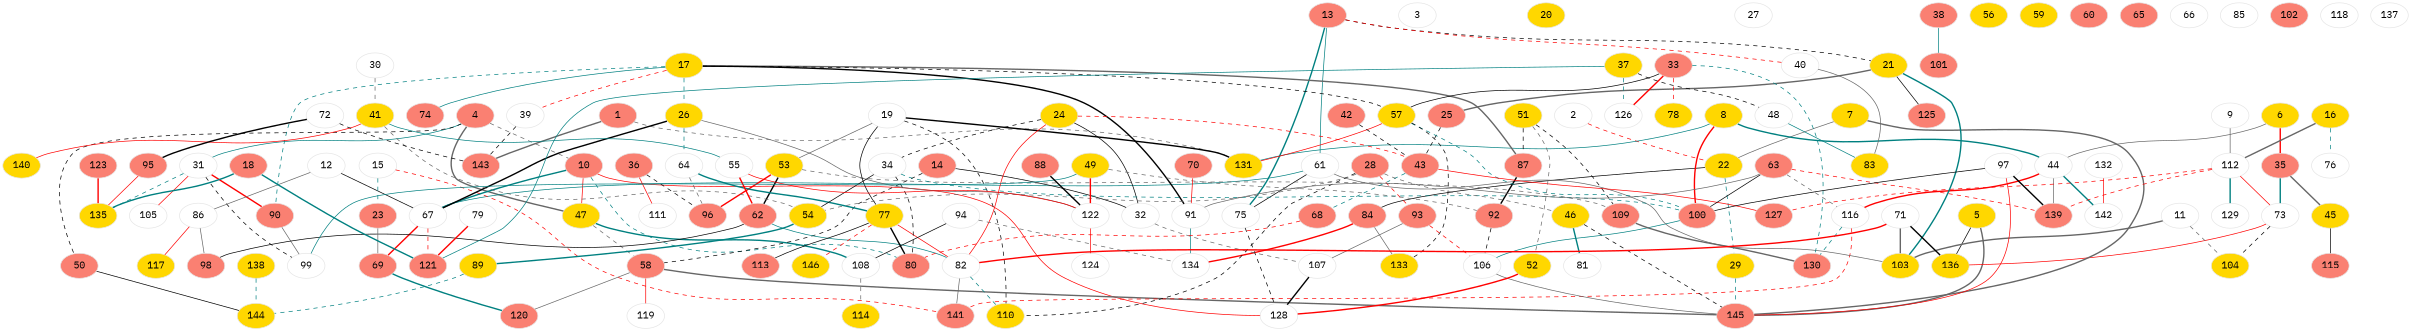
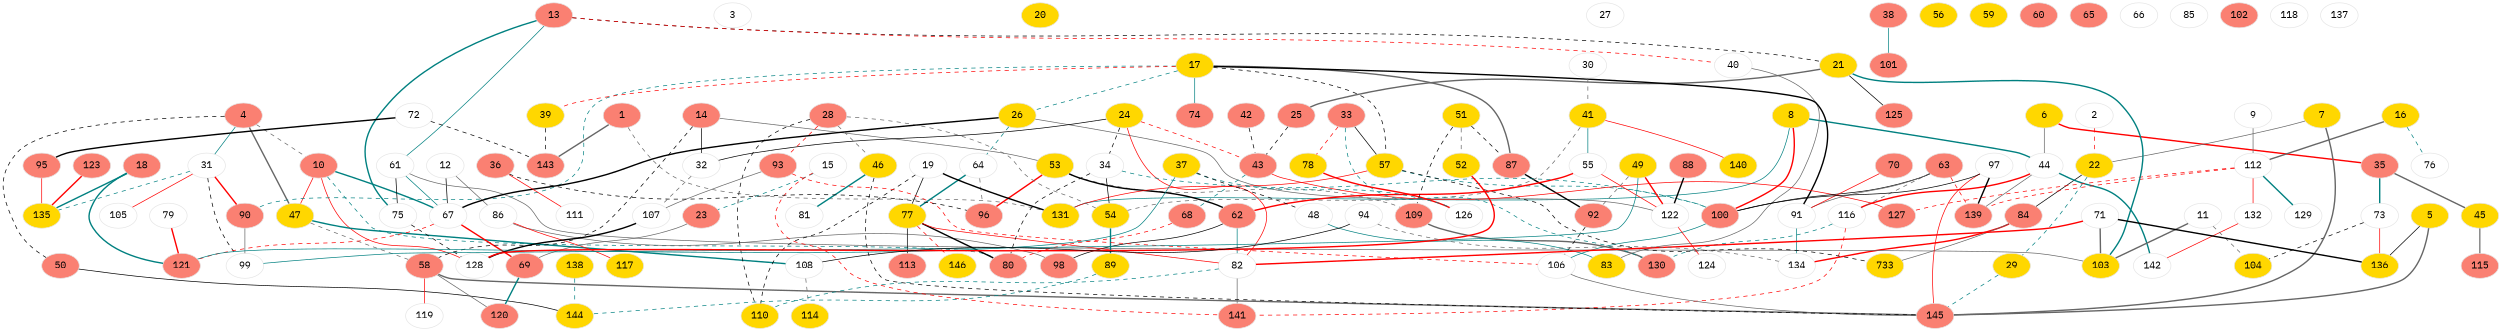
edge "33" -- "126": now "78" -- "126"
node "39": fillcolor white -> gold
edge "19" -- "53": now "14" -- "53"
edge "112" -- "73": now "112" -- "132"
node "133": label "133" -> "733"
